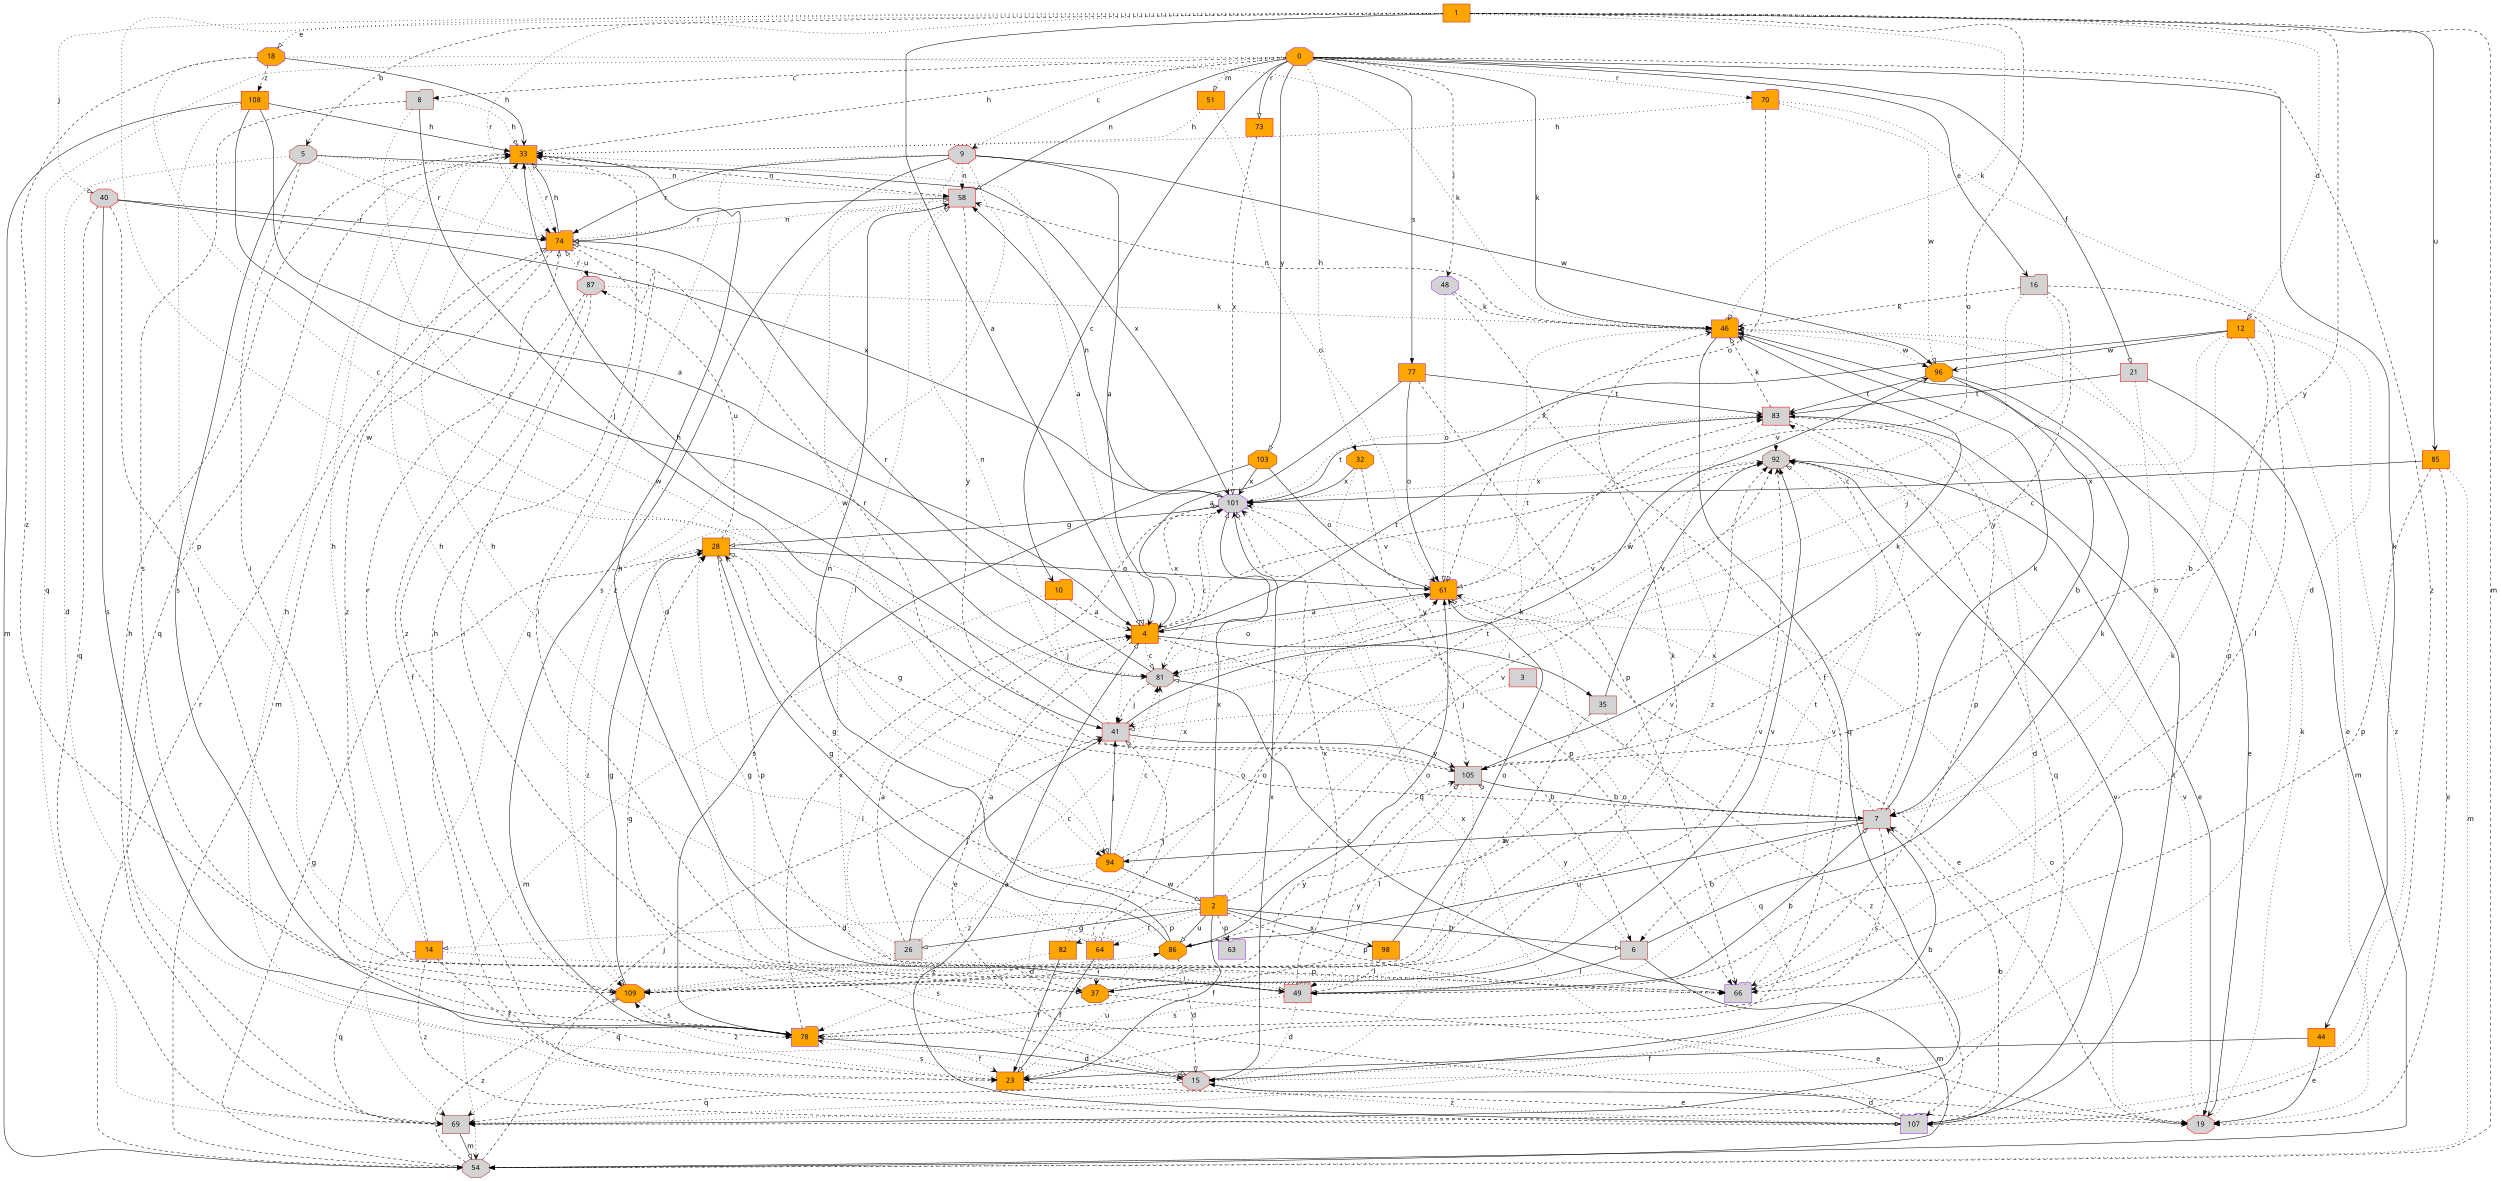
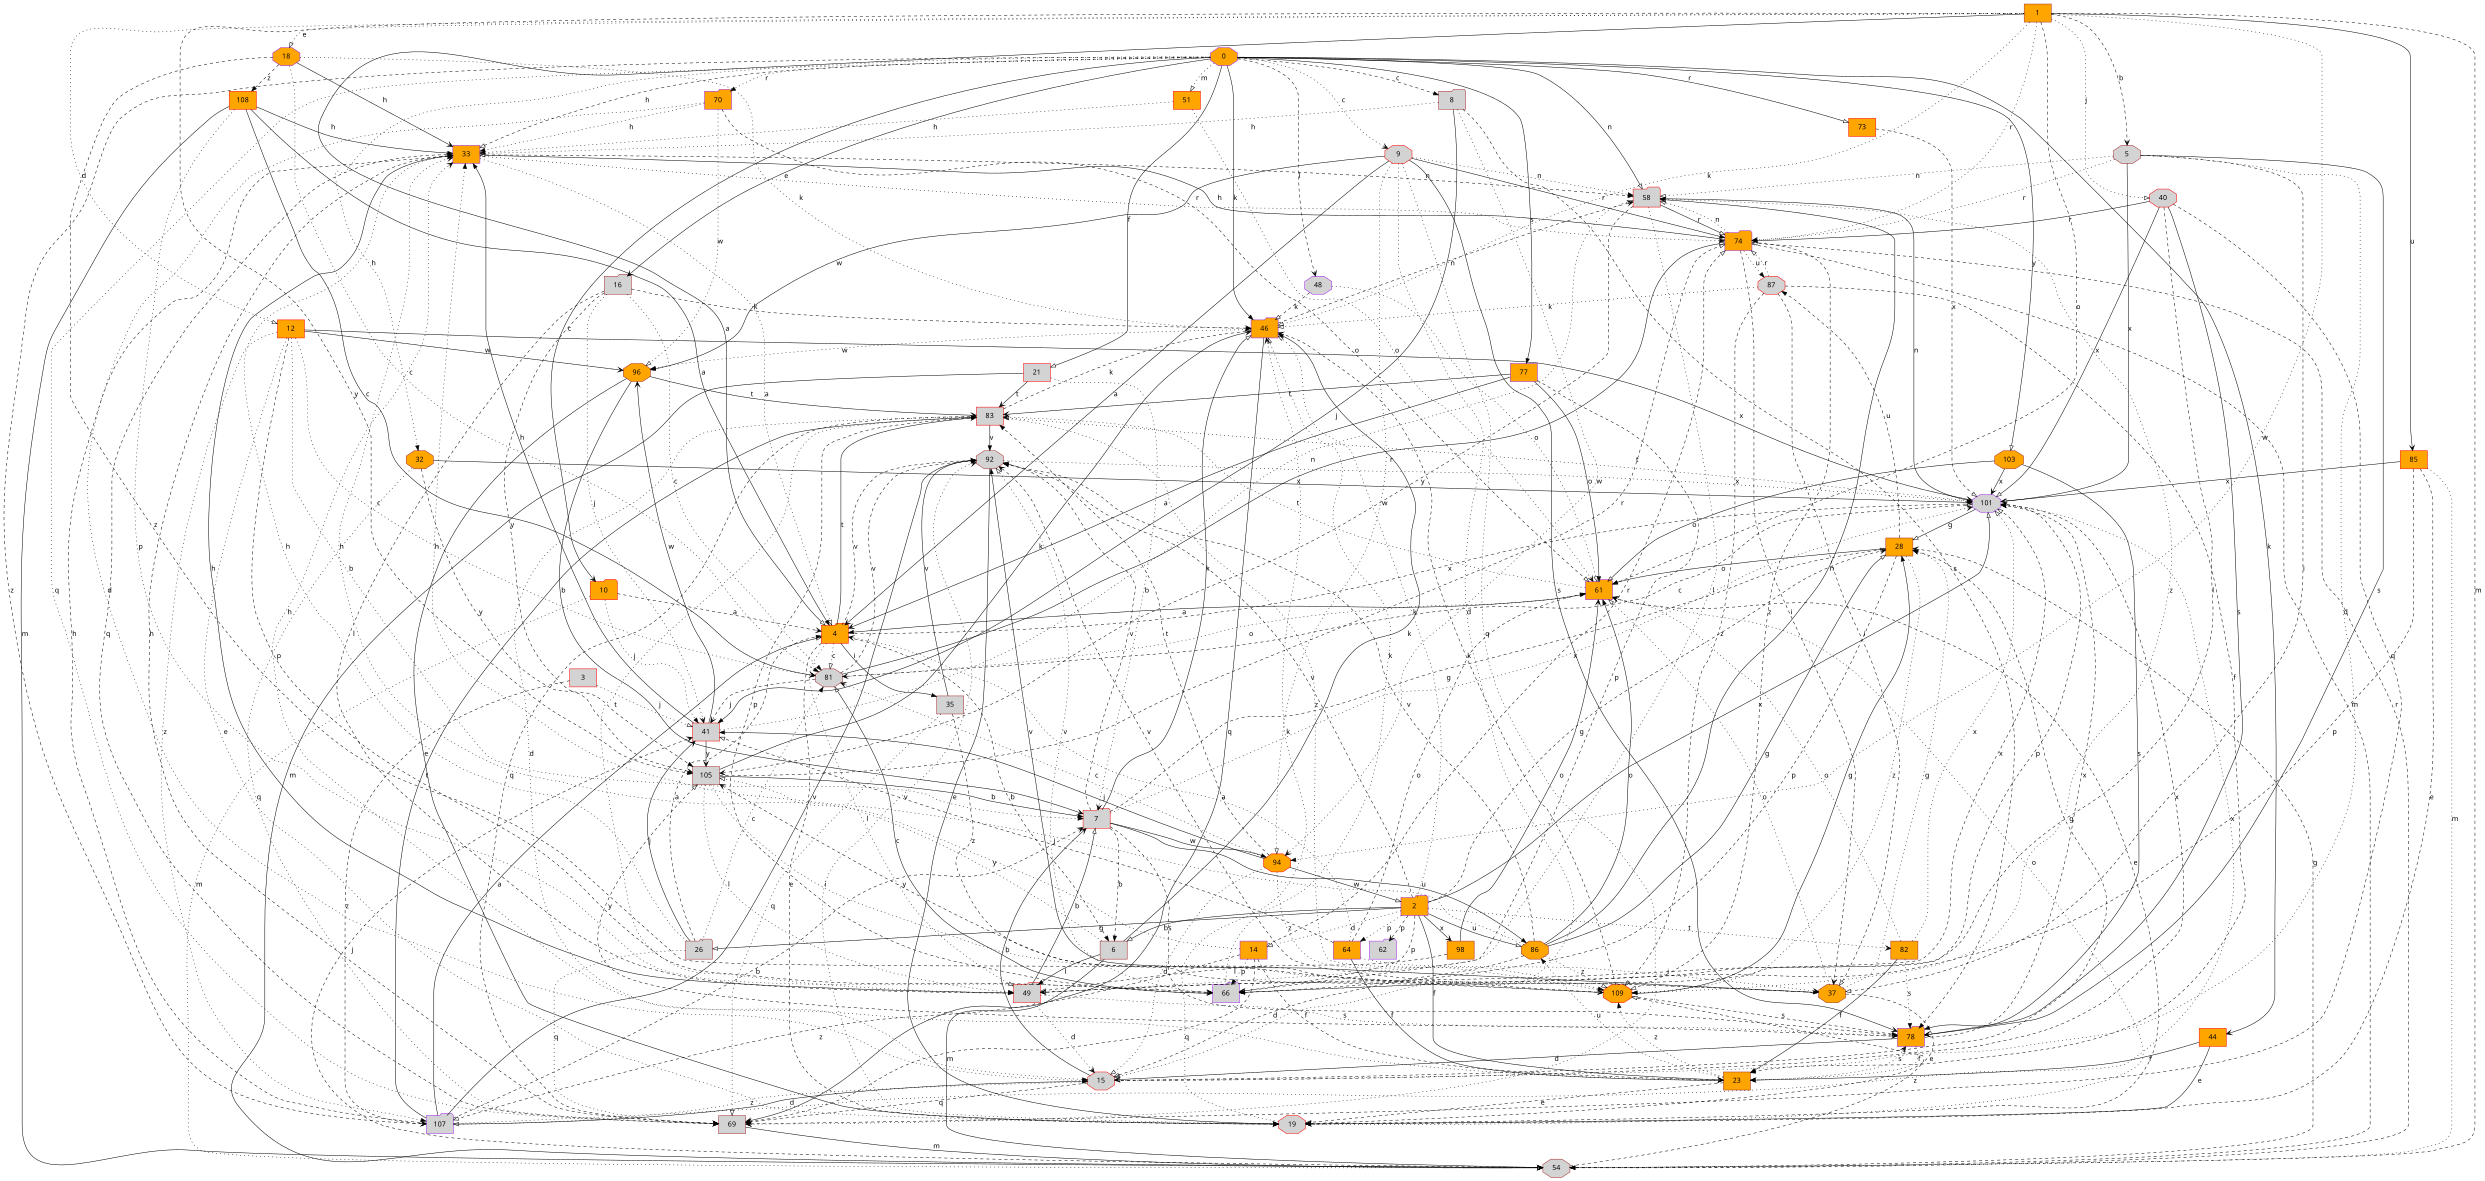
edge "83" -> "92": style dotted -> solid
edge "15" -> "101": style solid -> dashed
edge "48" -> "23": removed, label "f"
node "63": label "63" -> "62"
